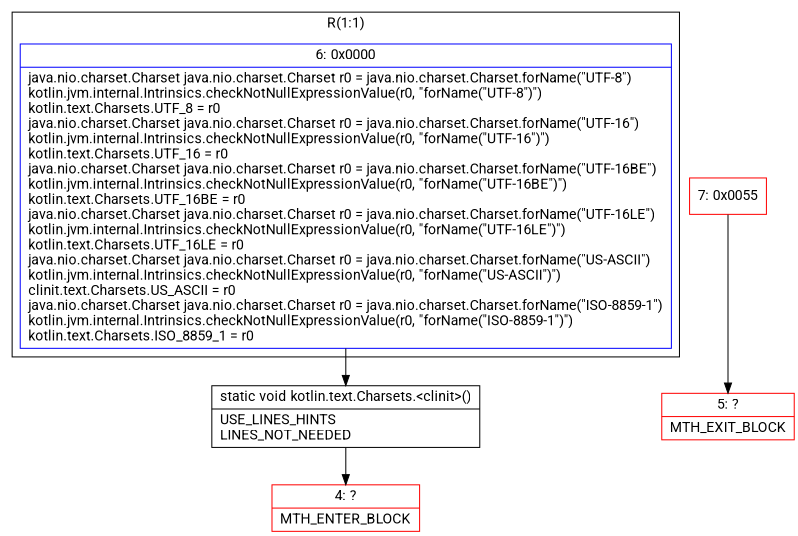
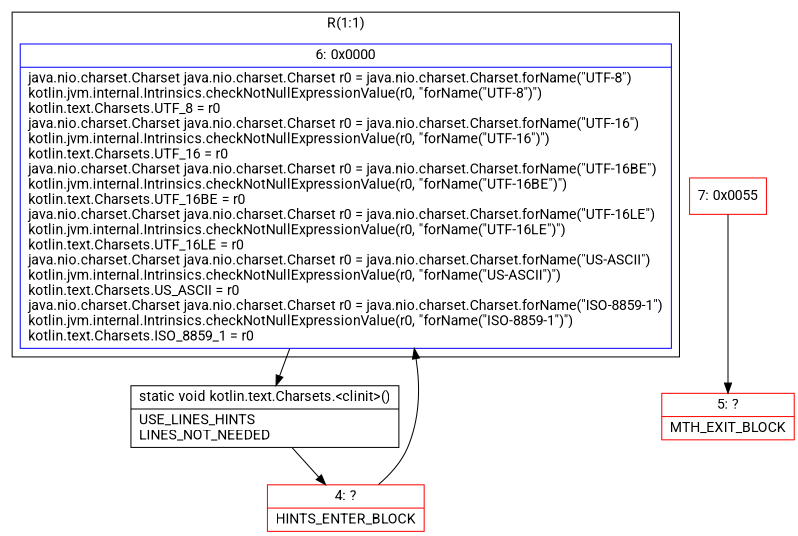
node "6: 0x0000": text "clinit.text.Charsets.US_ASCII = r0" -> "kotlin.text.Charsets.US_ASCII = r0"
edge "4: ?" -> "6: 0x0000": added
node "4: ?": text "MTH_ENTER_BLOCK" -> "HINTS_ENTER_BLOCK"
